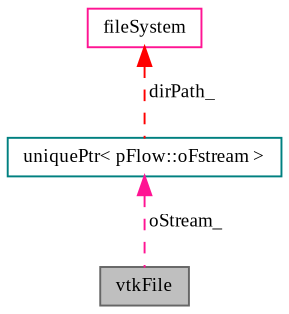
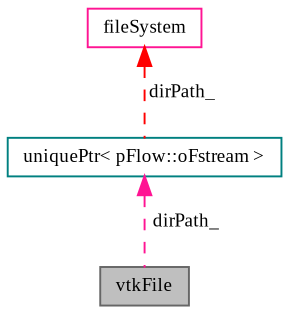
edge "vtkFile" -> "uniquePtr< pFlow::oFstream >": label " oStream_" -> " dirPath_"
